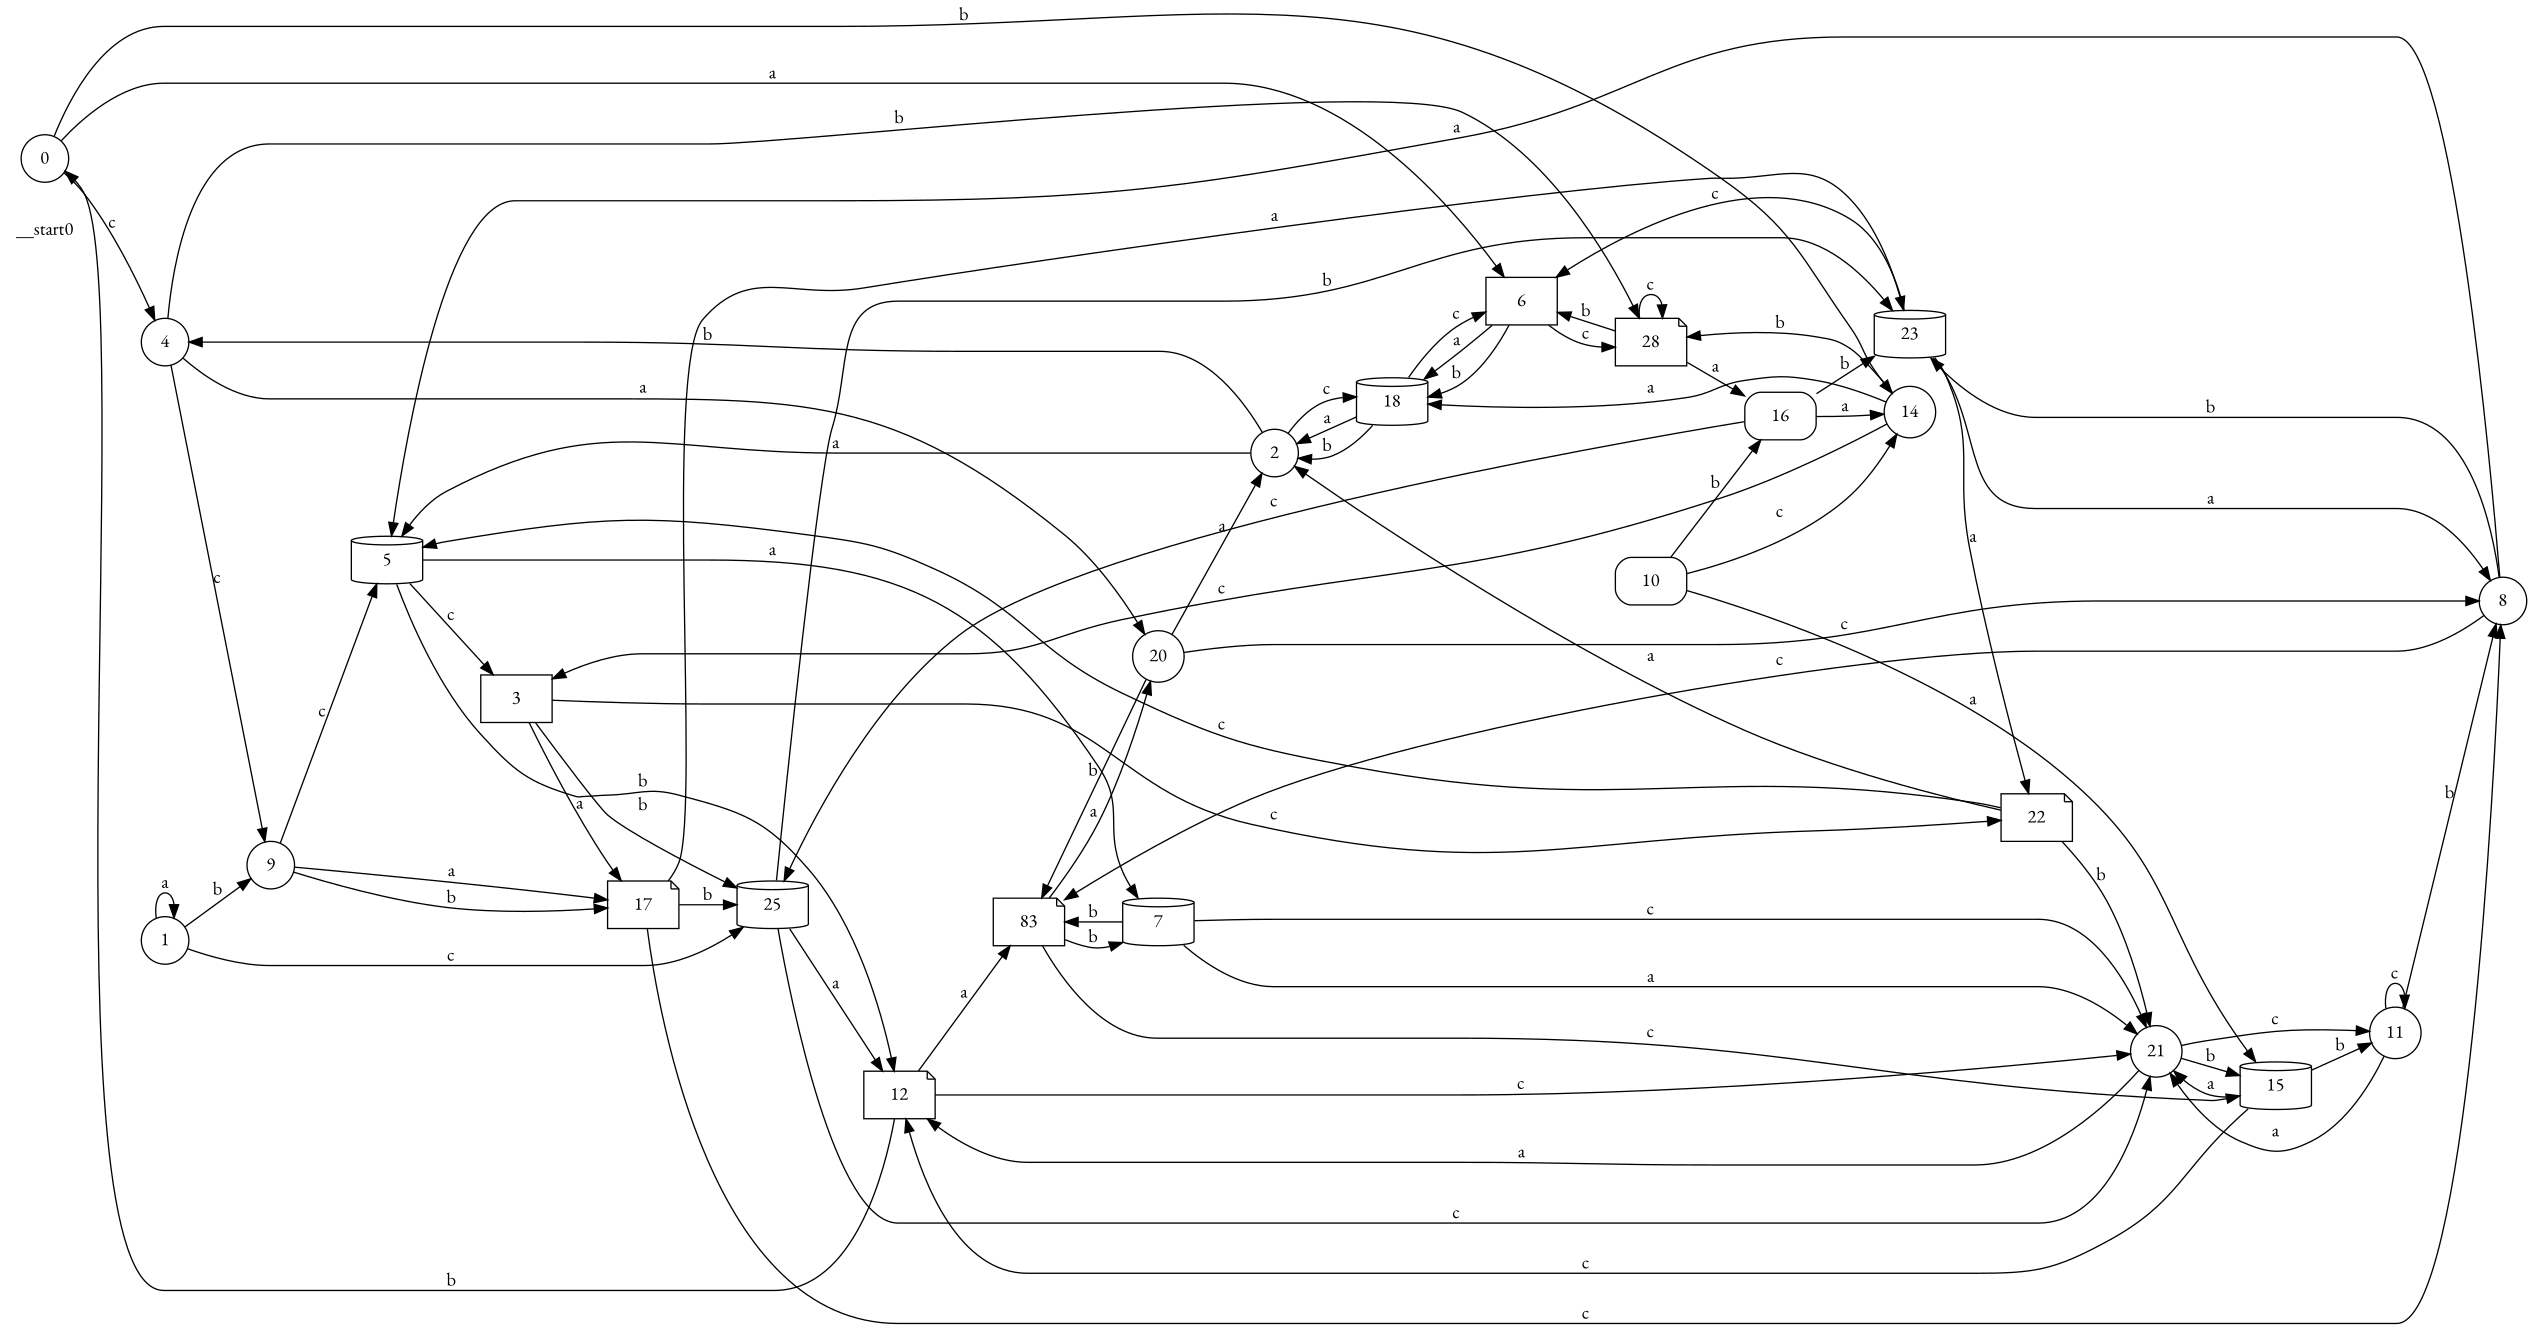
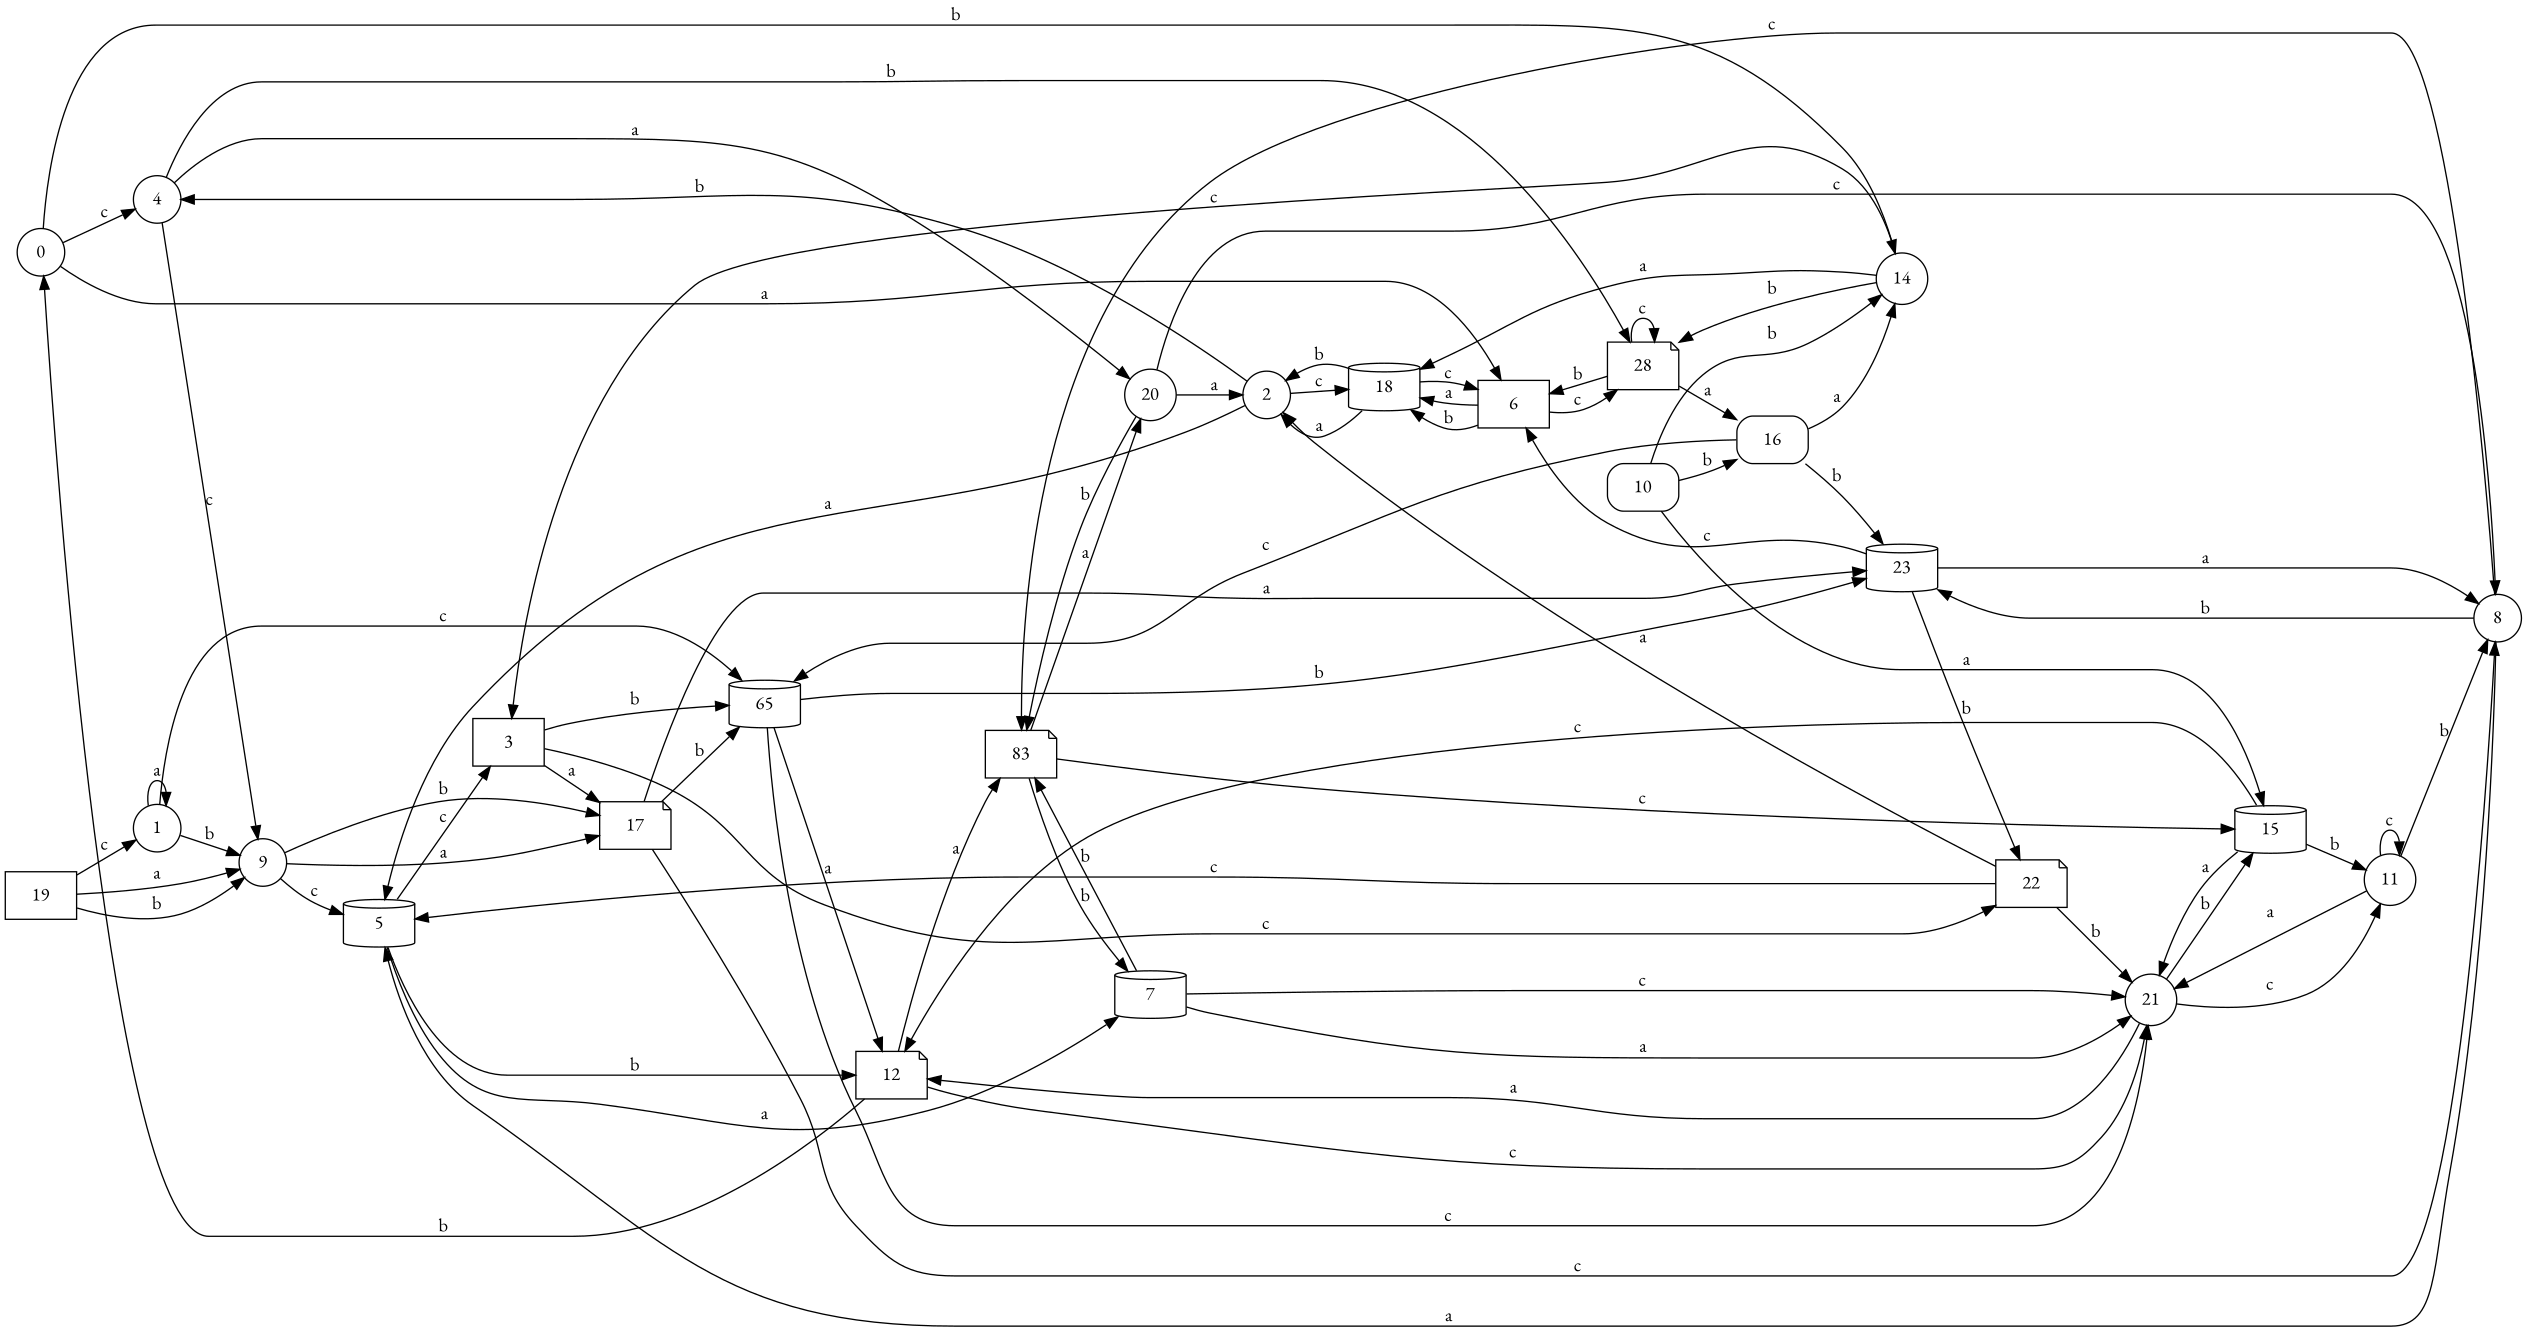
node "__start0": removed
edge "10" -> "14": label "c" -> "b"
edge "23" -> "22": label "a" -> "b"
node "19": added
node "25": label "25" -> "65"
